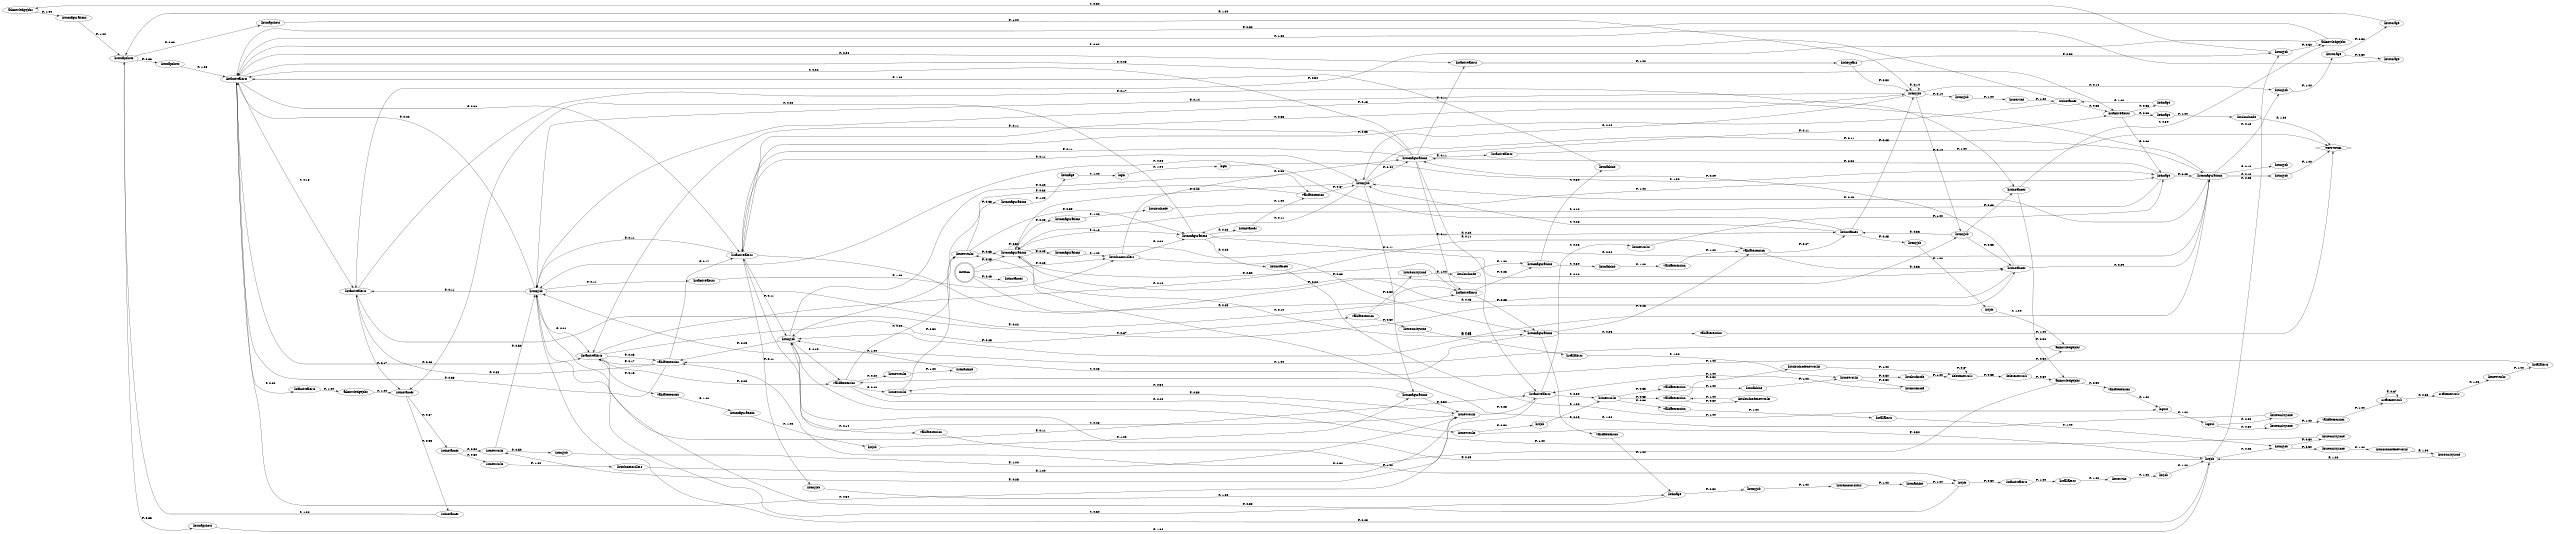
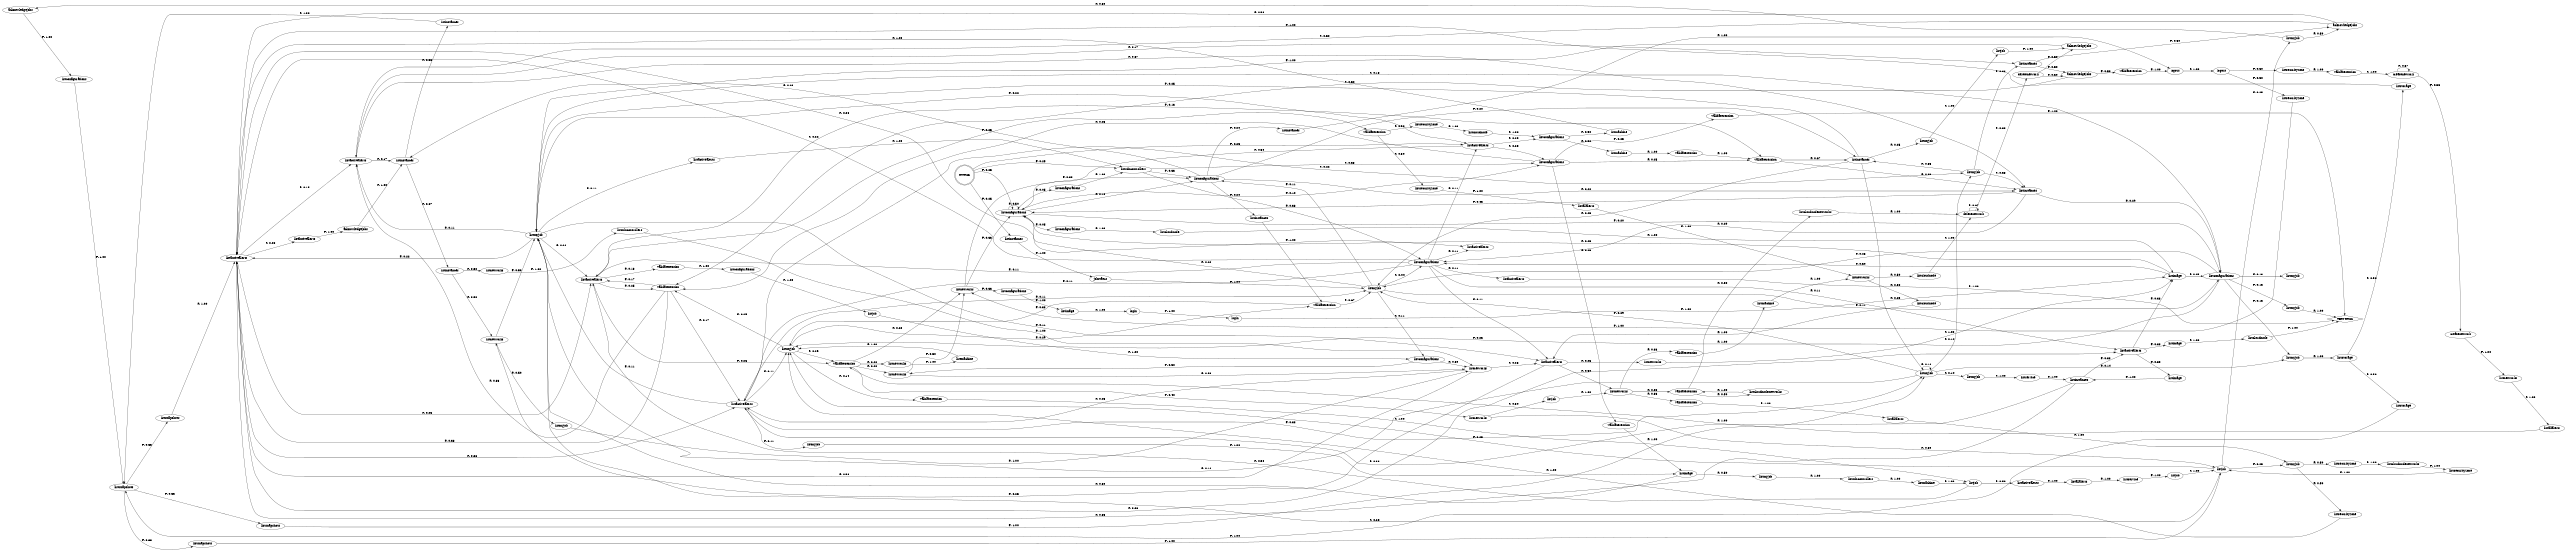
node "listkeypairs": removed
node "jobstatus": added
